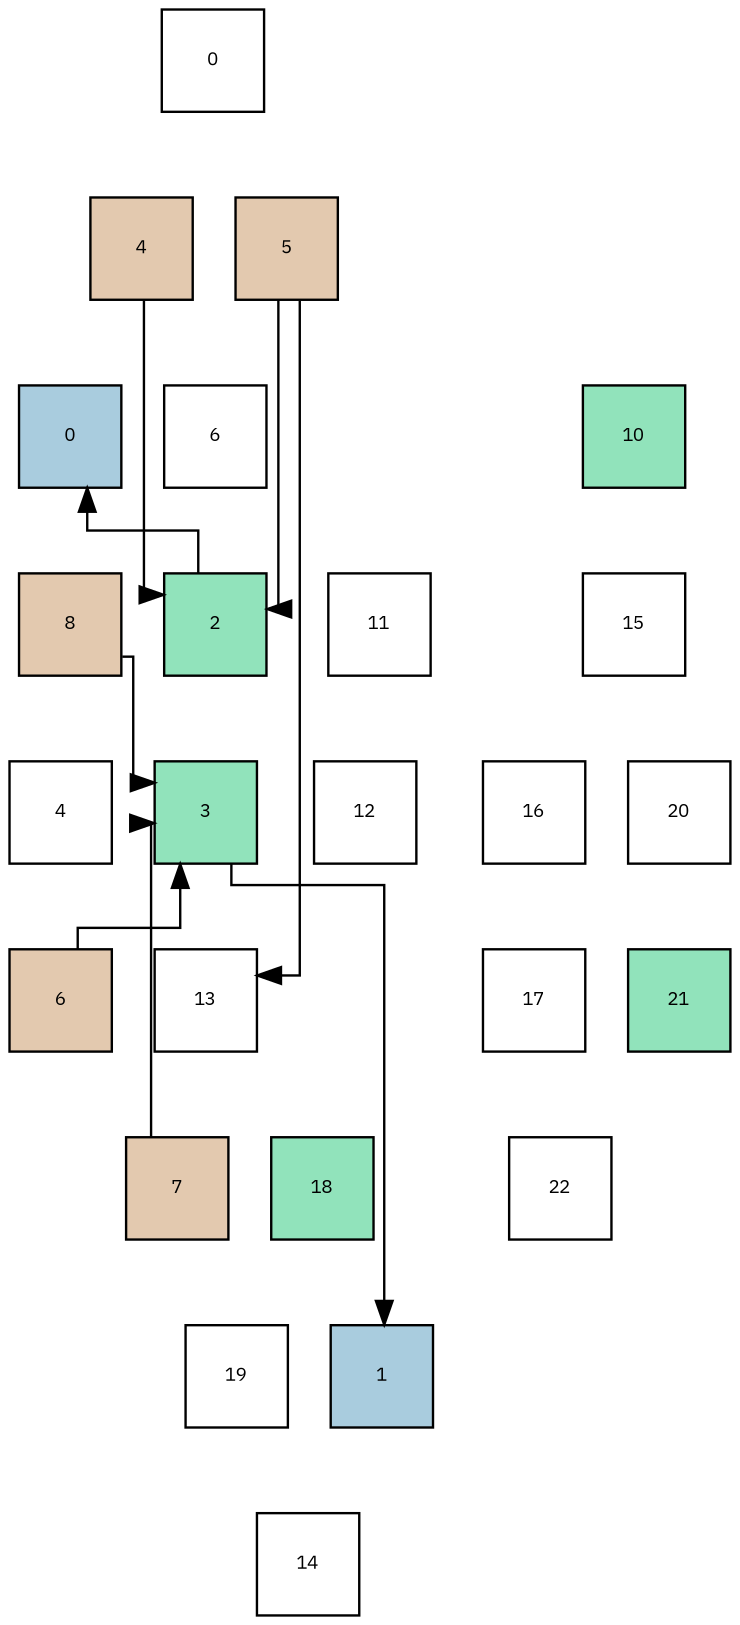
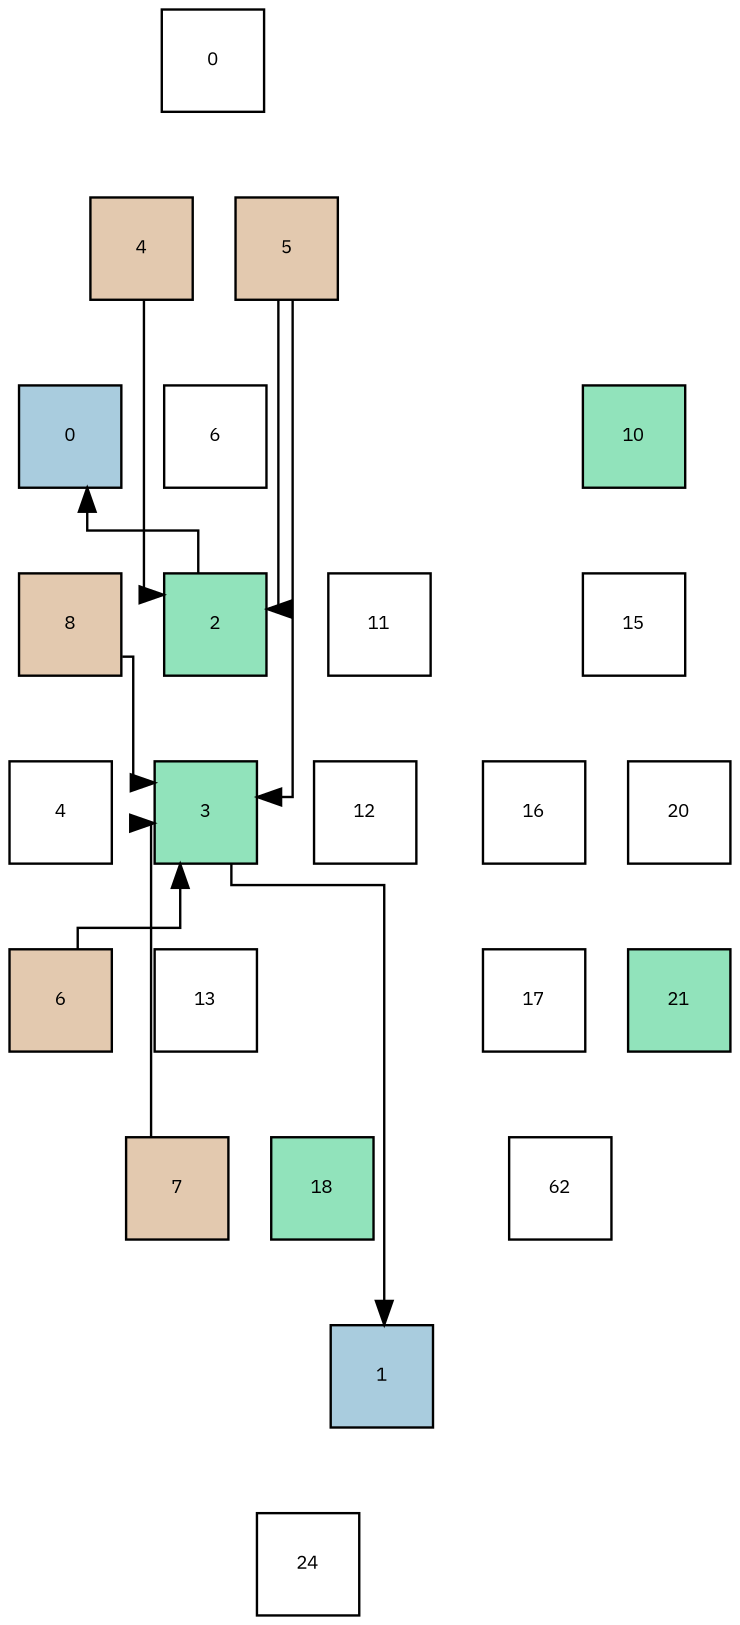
edge "5" -> "13": now "5" -> "3"
node "22": label "22" -> "62"
node "19": removed
node "14": label "14" -> "24"
